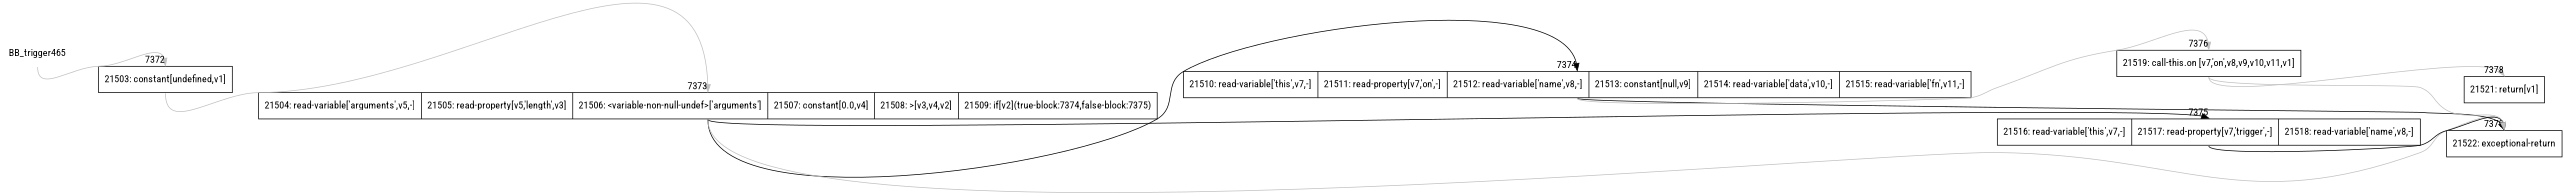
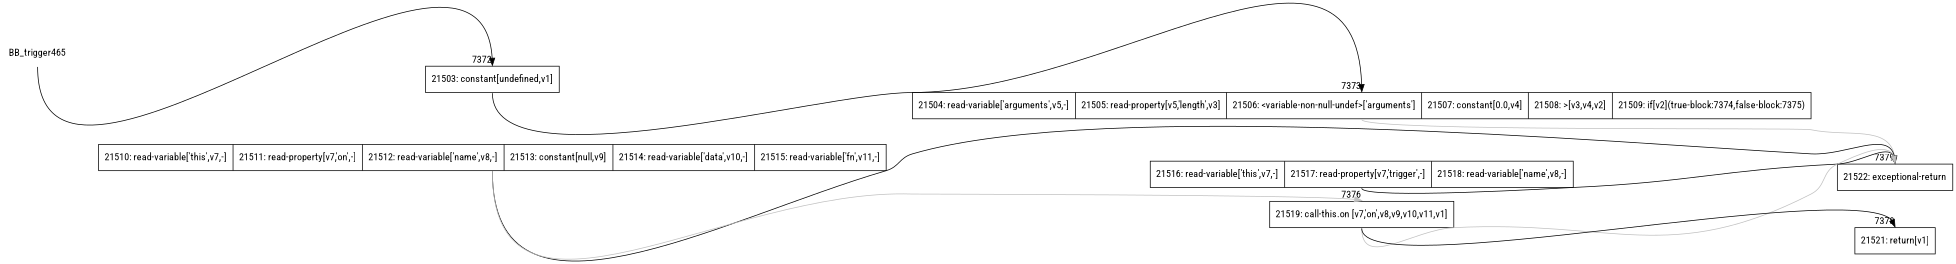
edge "21503: constant[undefined,v1]" -> "21504: read-variable['arguments',v5,-]": color gray -> black
edge "BB_trigger465" -> "21503: constant[undefined,v1]": color gray -> black
edge "21519: call-this.on [v7,'on',v8,v9,v10,v11,v1]" -> "21521: return[v1]": color gray -> black
edge "21504: read-variable['arguments',v5,-]" -> "21516: read-variable['this',v7,-]": removed
edge "21504: read-variable['arguments',v5,-]" -> "21510: read-variable['this',v7,-]": removed
